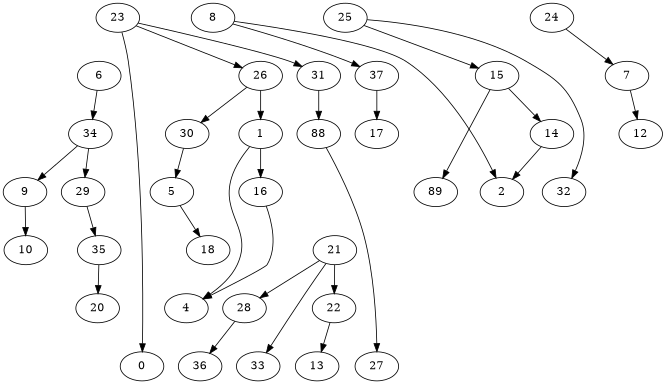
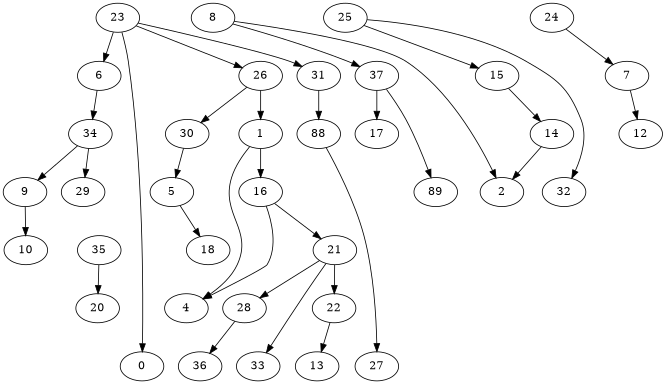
edge "23" -> "6": added
edge "15" -> "89": now "37" -> "89"
edge "29" -> "35": removed
edge "16" -> "21": added
